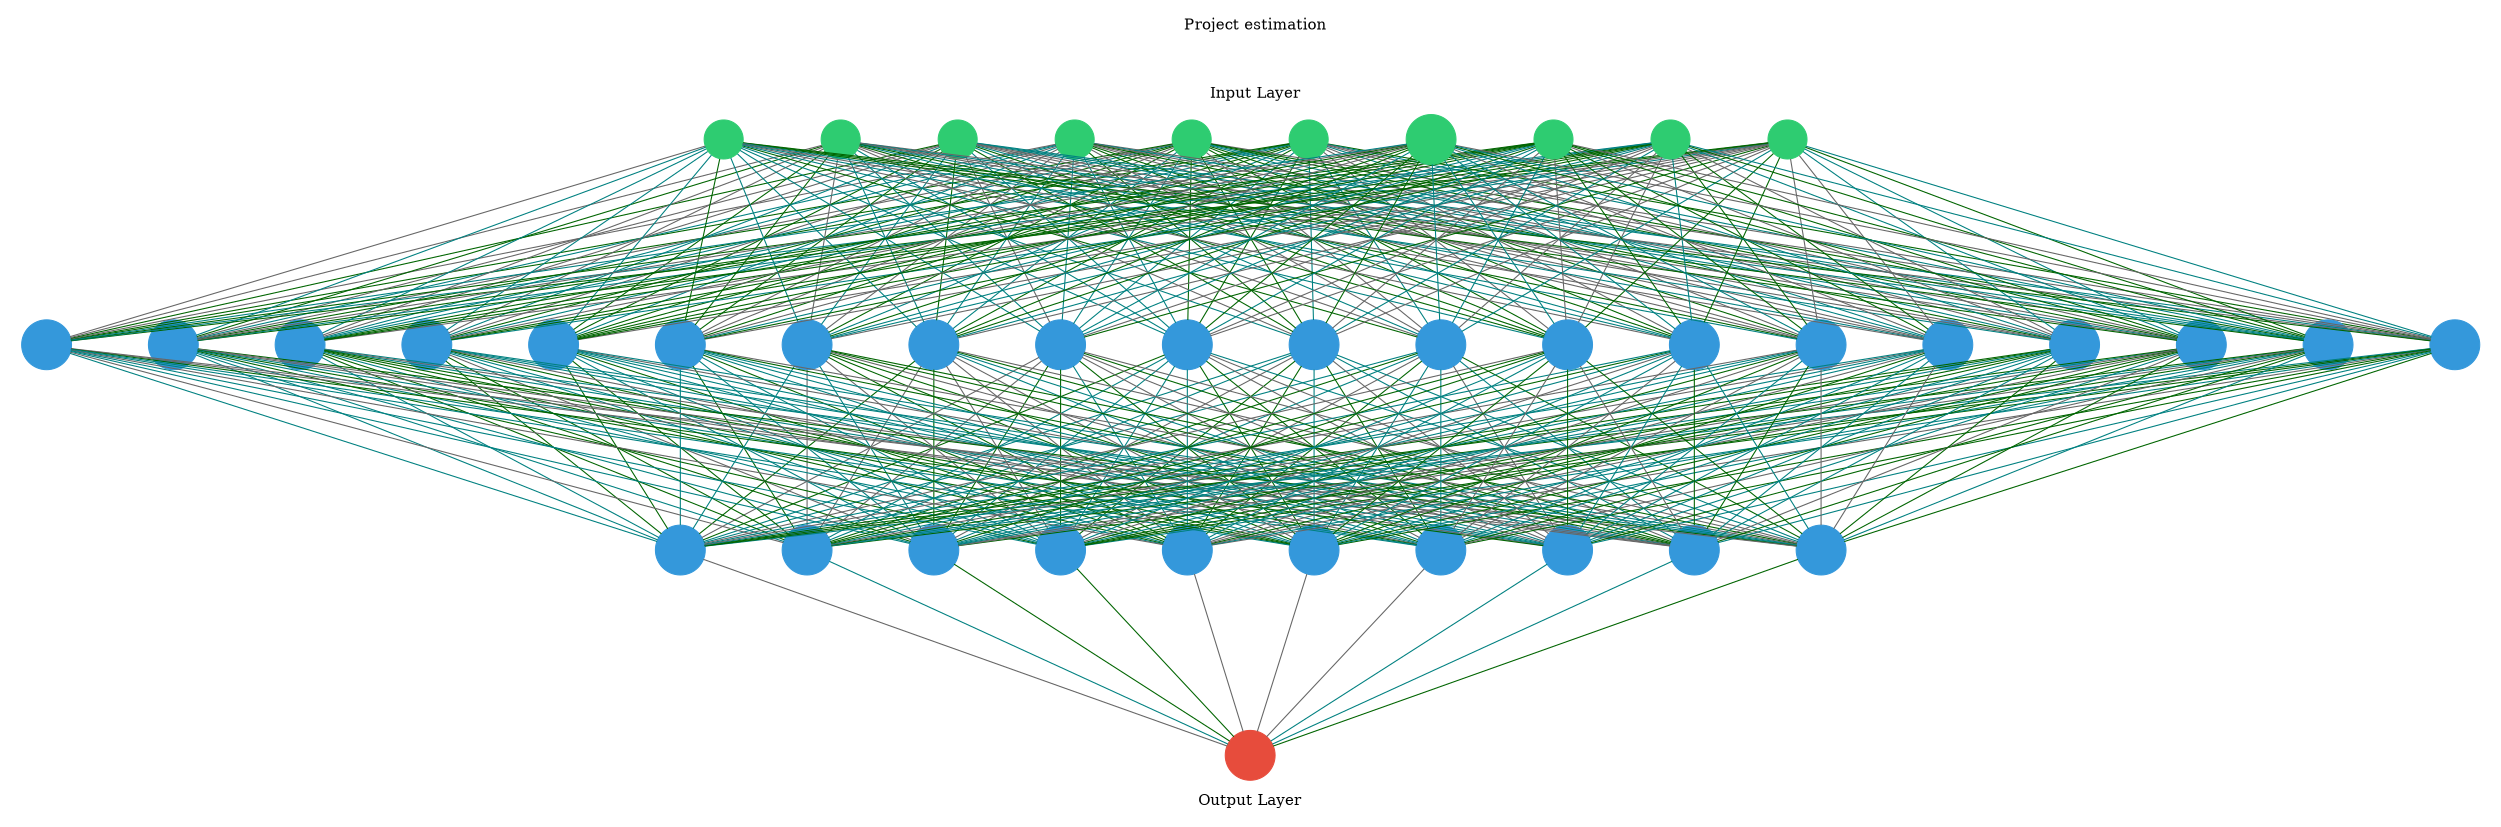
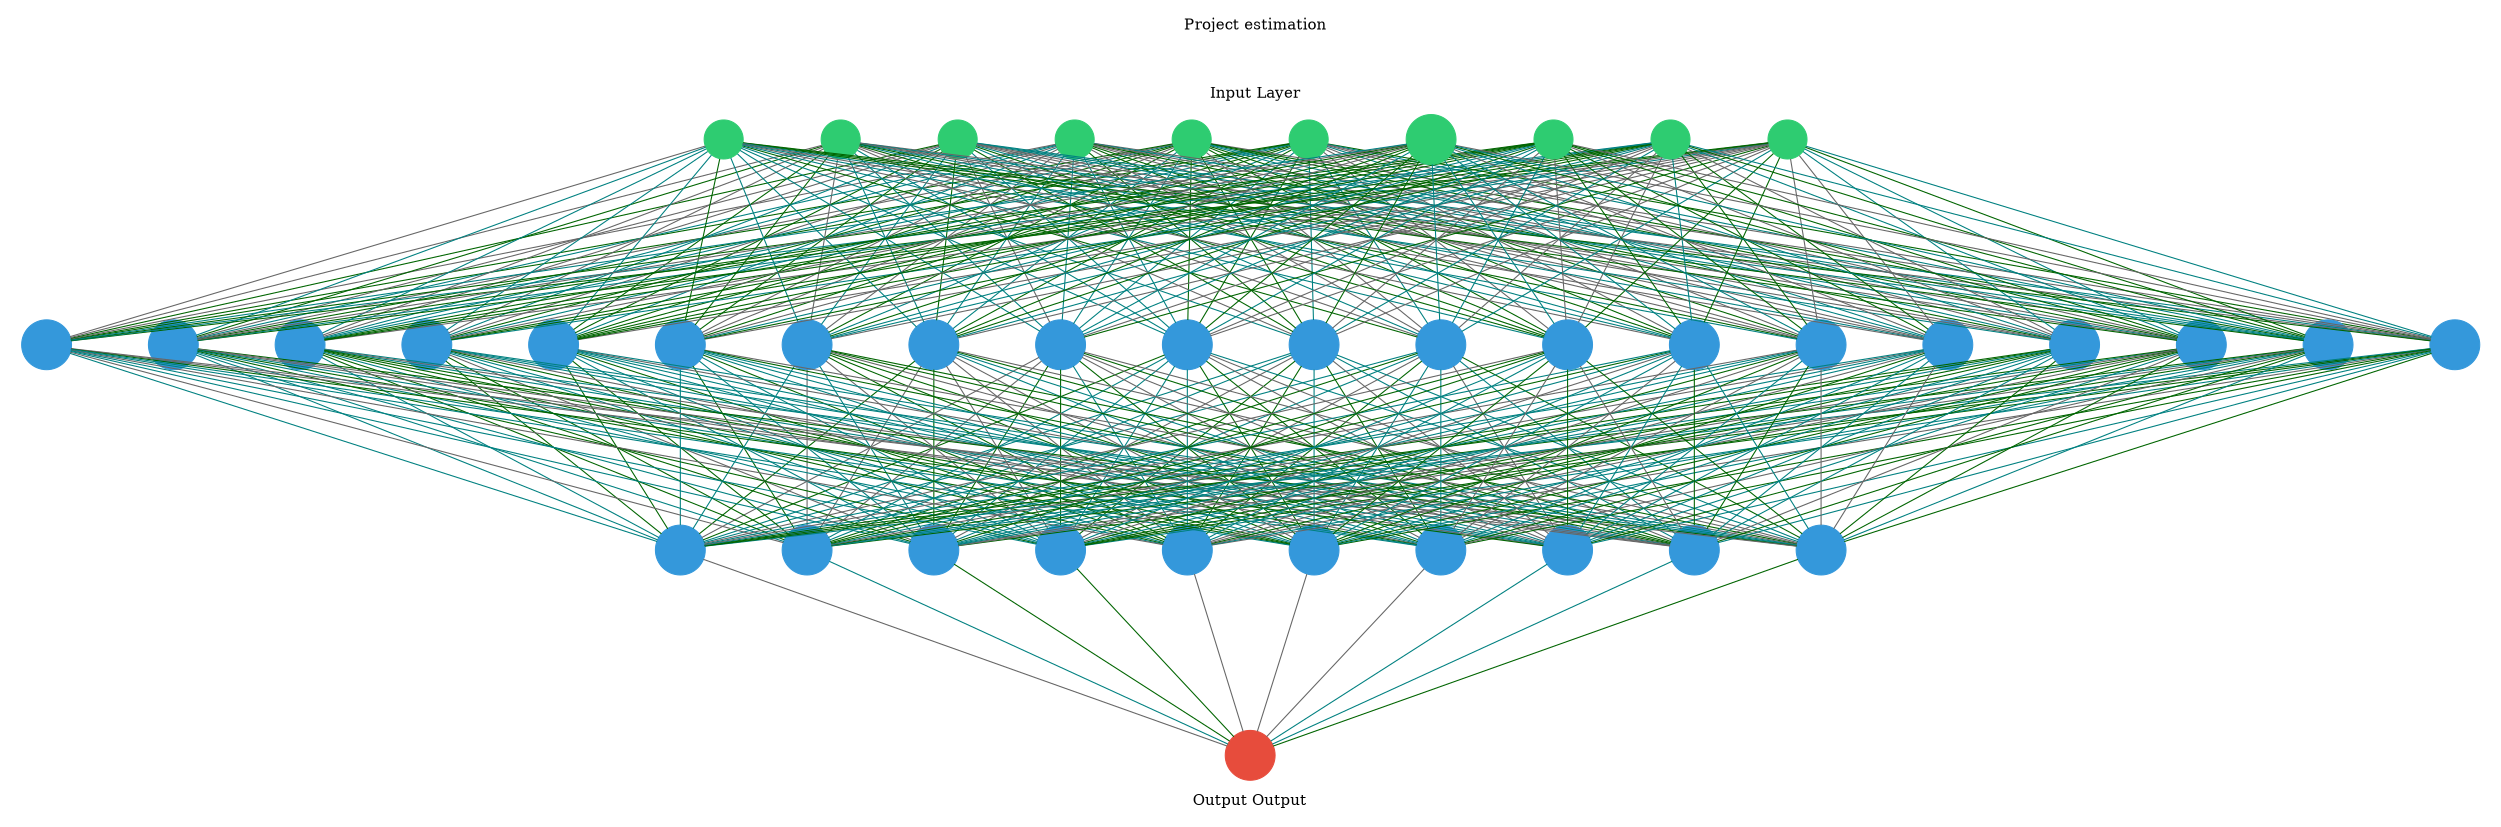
cluster "Output Layer": label "Output Layer" -> "Output Output"
